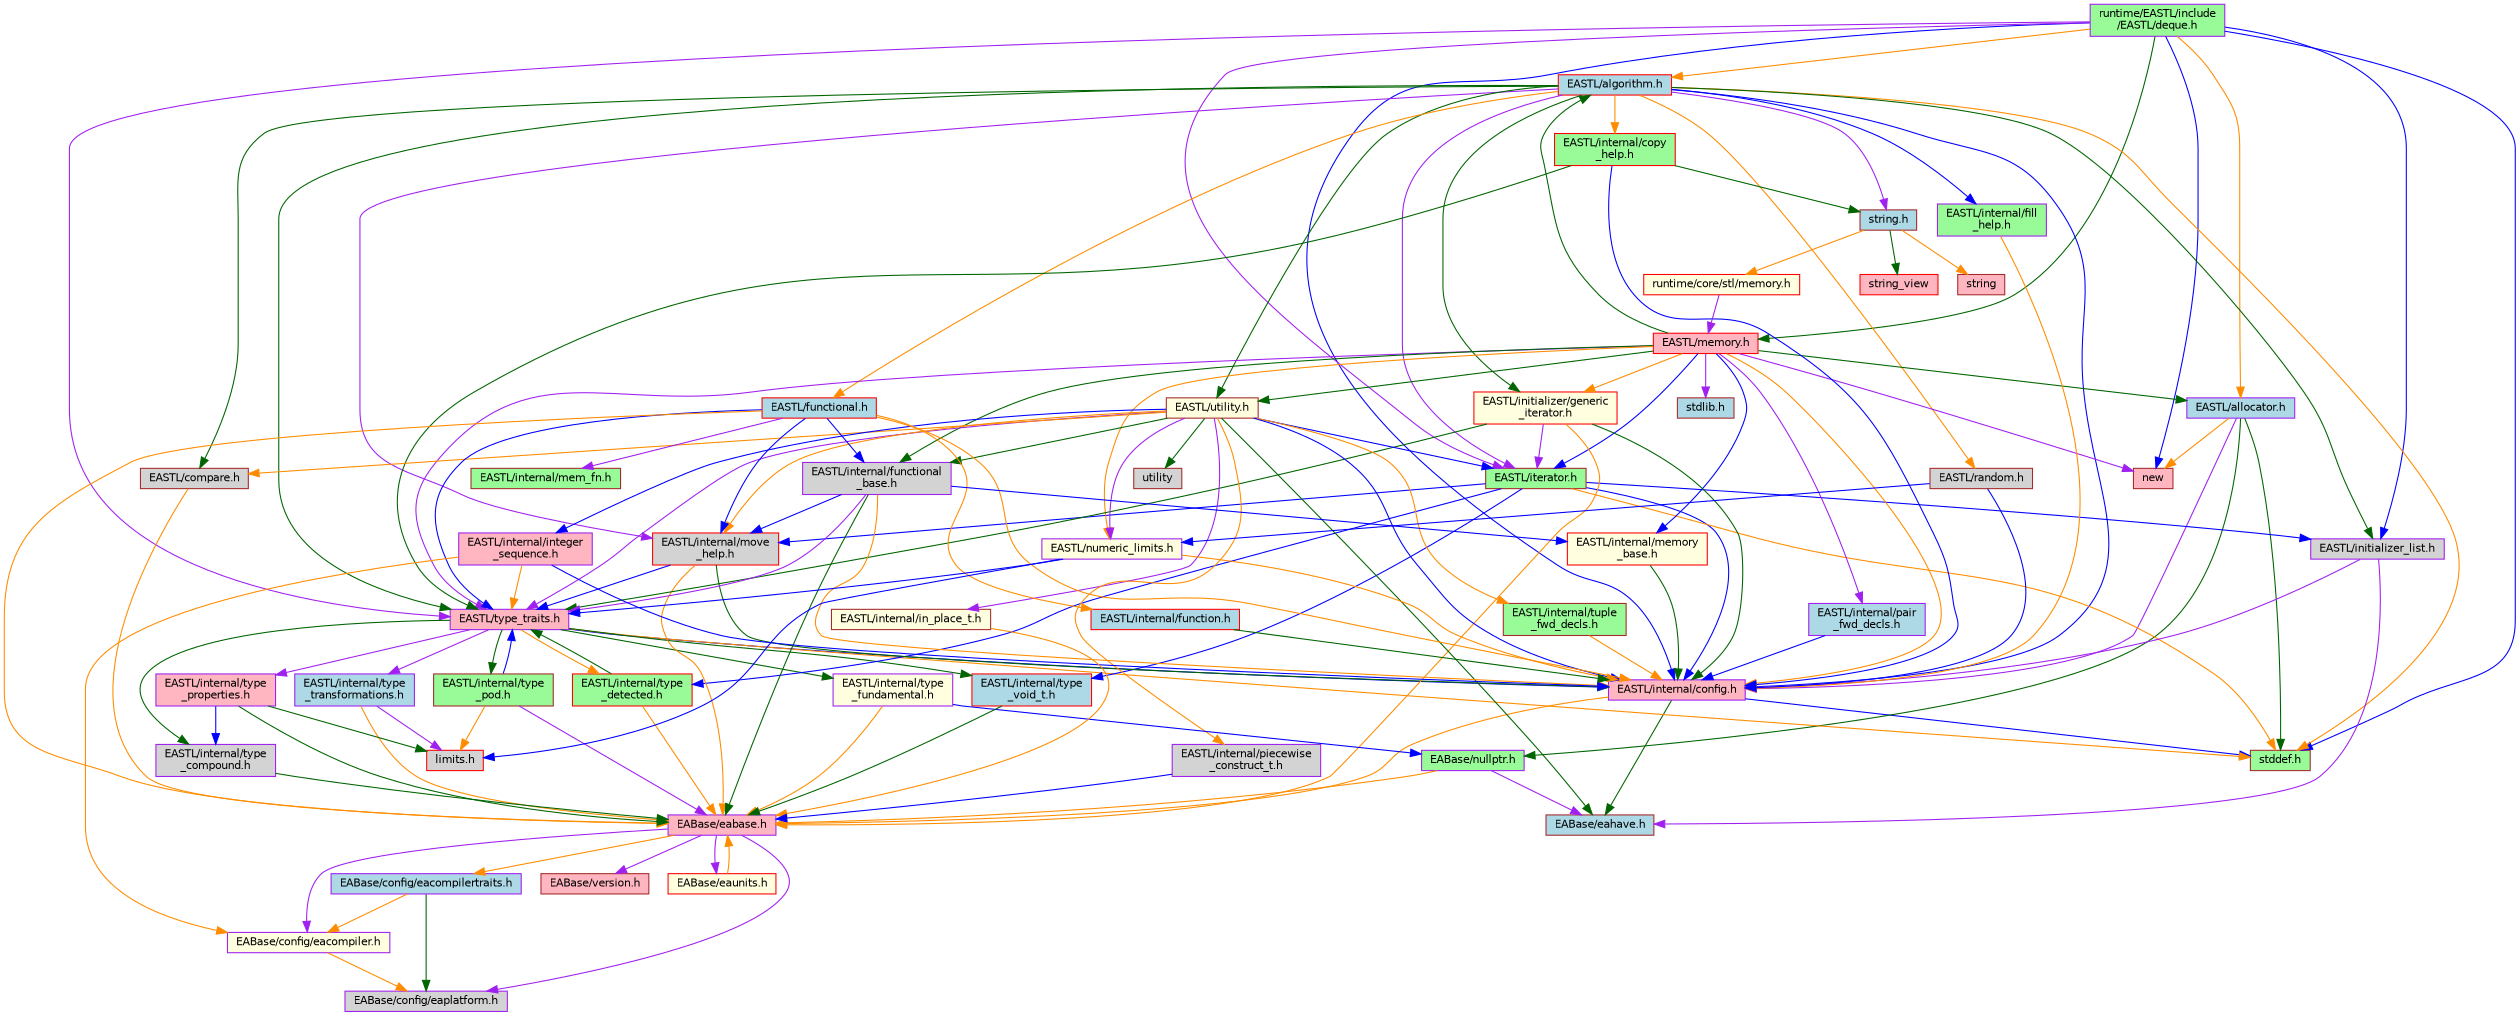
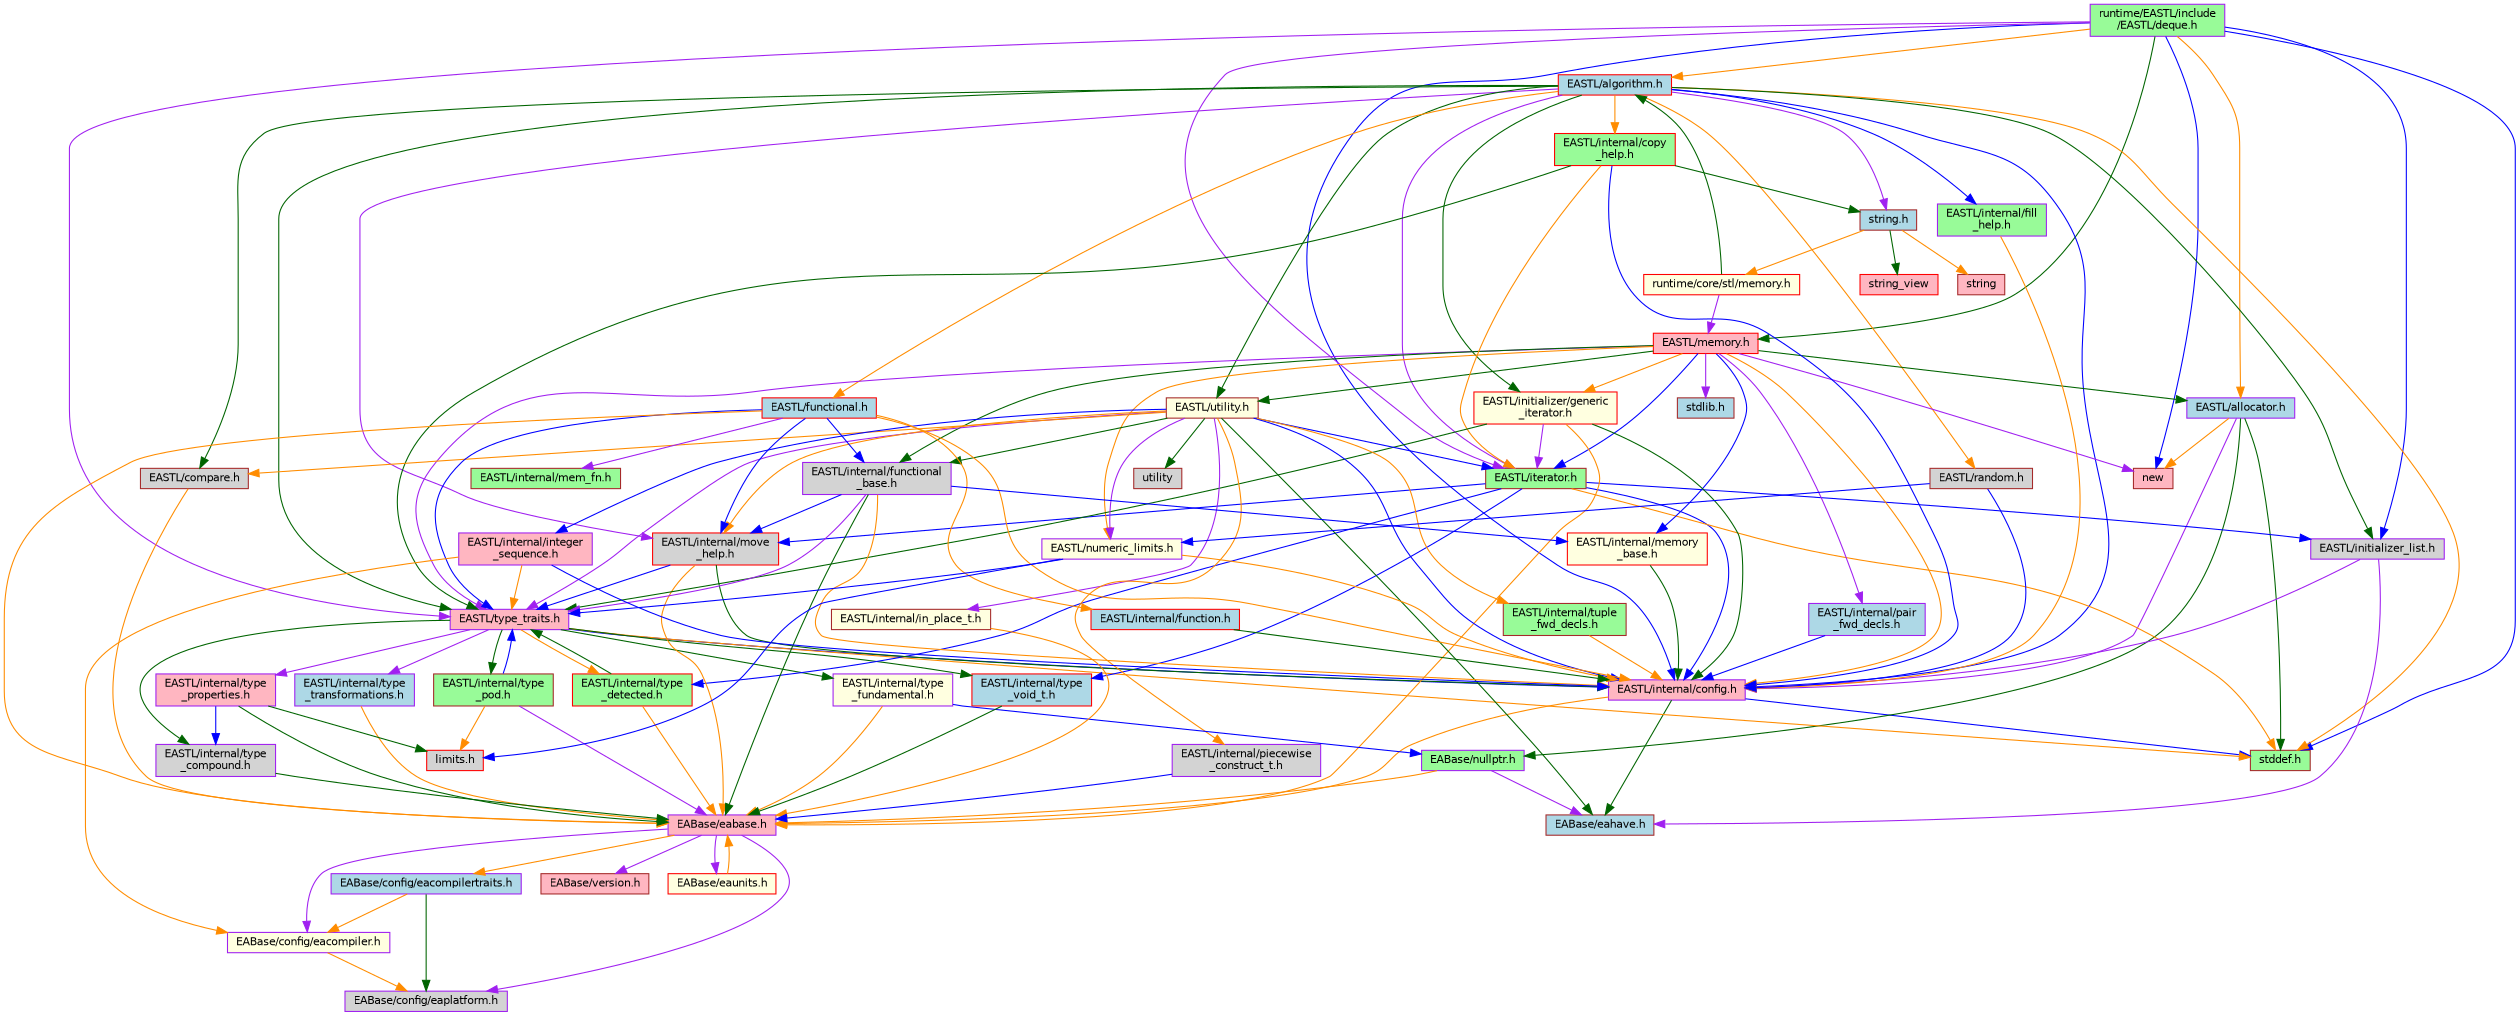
edge "EASTL/memory.h" -> "EASTL/algorithm.h": now "runtime/core/stl/memory.h" -> "EASTL/algorithm.h"
edge "EASTL/internal/copy _help.h" -> "EASTL/iterator.h": added
edge "EASTL/internal/type _transformations.h" -> "limits.h": removed
